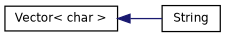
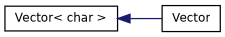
node "String": label "String" -> "Vector"
